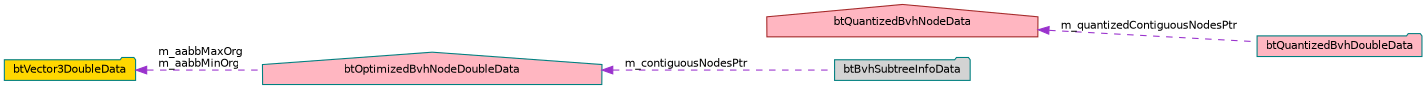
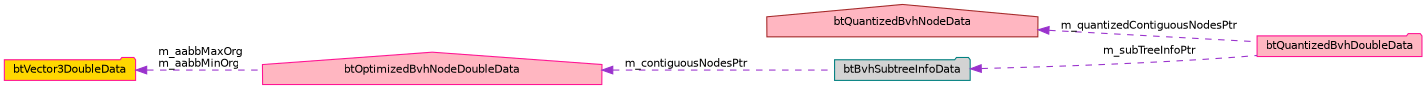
node "btQuantizedBvhDoubleData": color teal -> deeppink
edge "btQuantizedBvhDoubleData" -> "btBvhSubtreeInfoData": added, label "m_subTreeInfoPtr"
node "btVector3DoubleData": color teal -> deeppink
node "btOptimizedBvhNodeDoubleData": color teal -> deeppink
